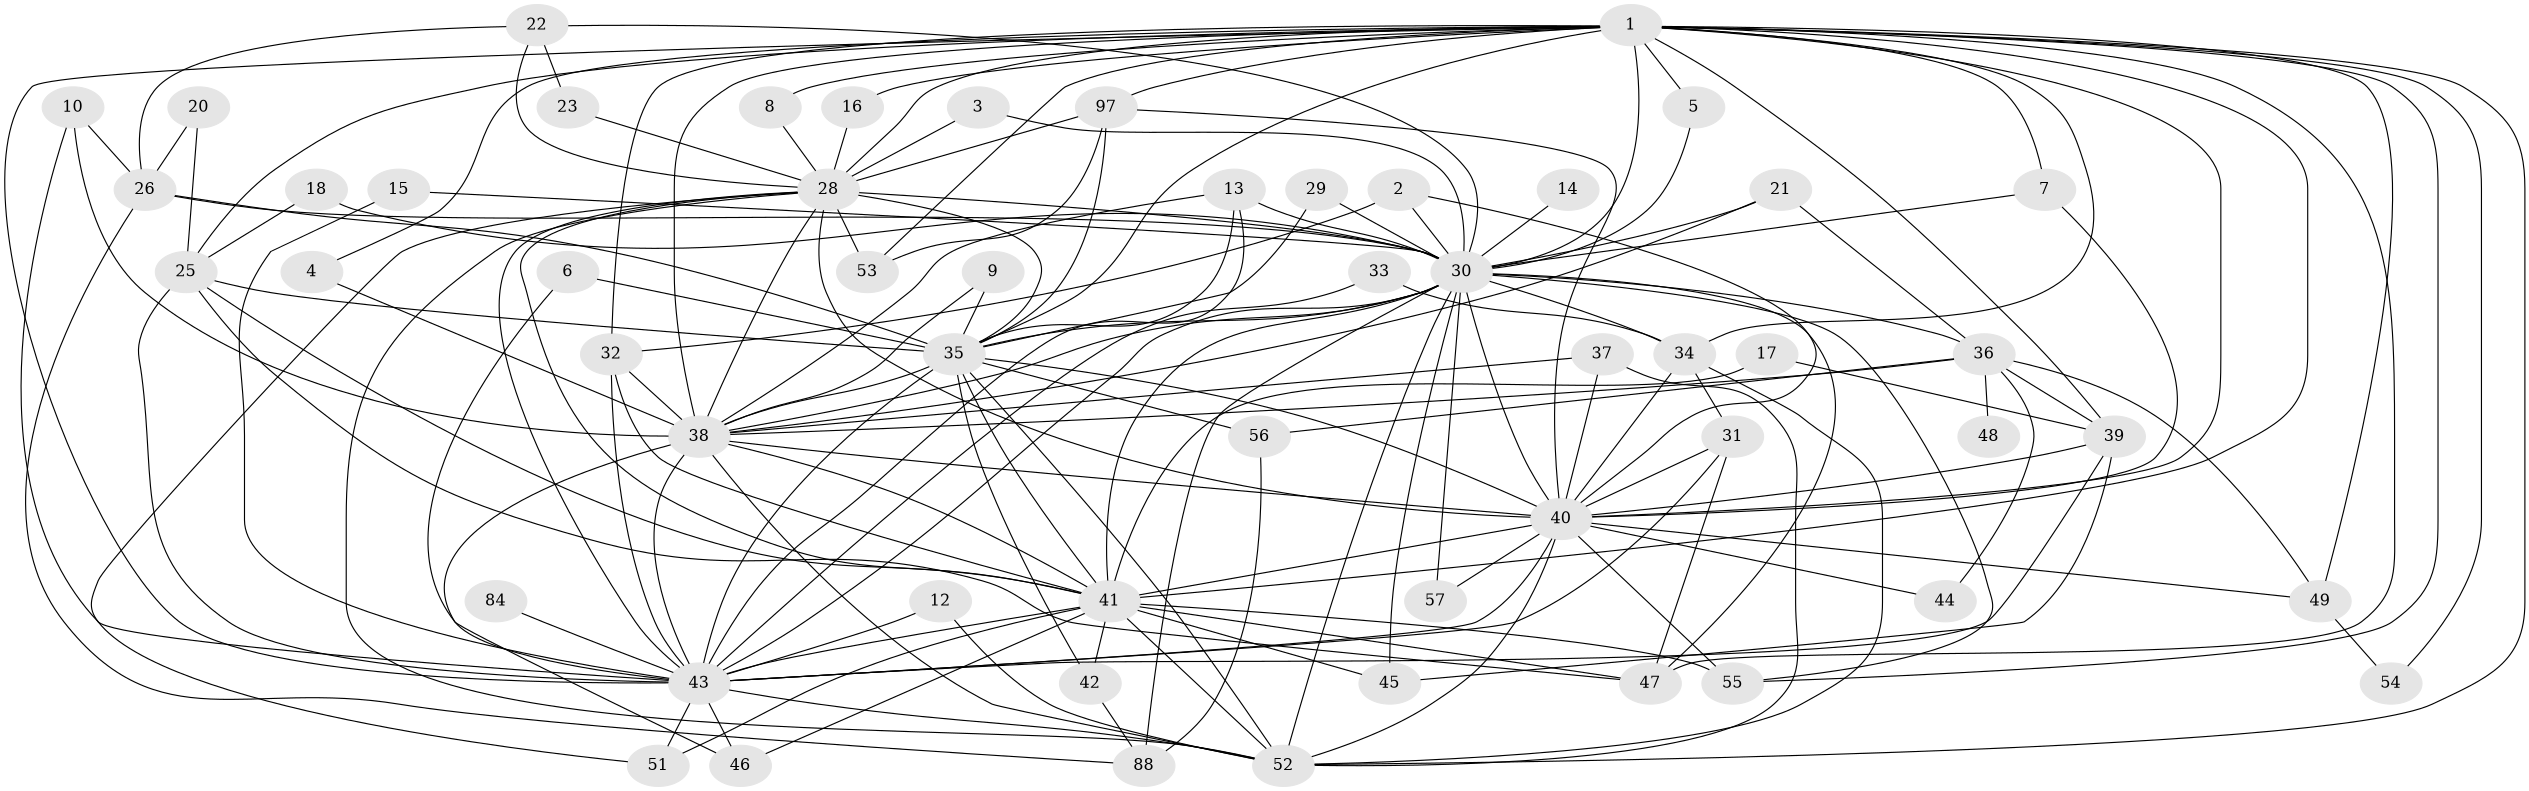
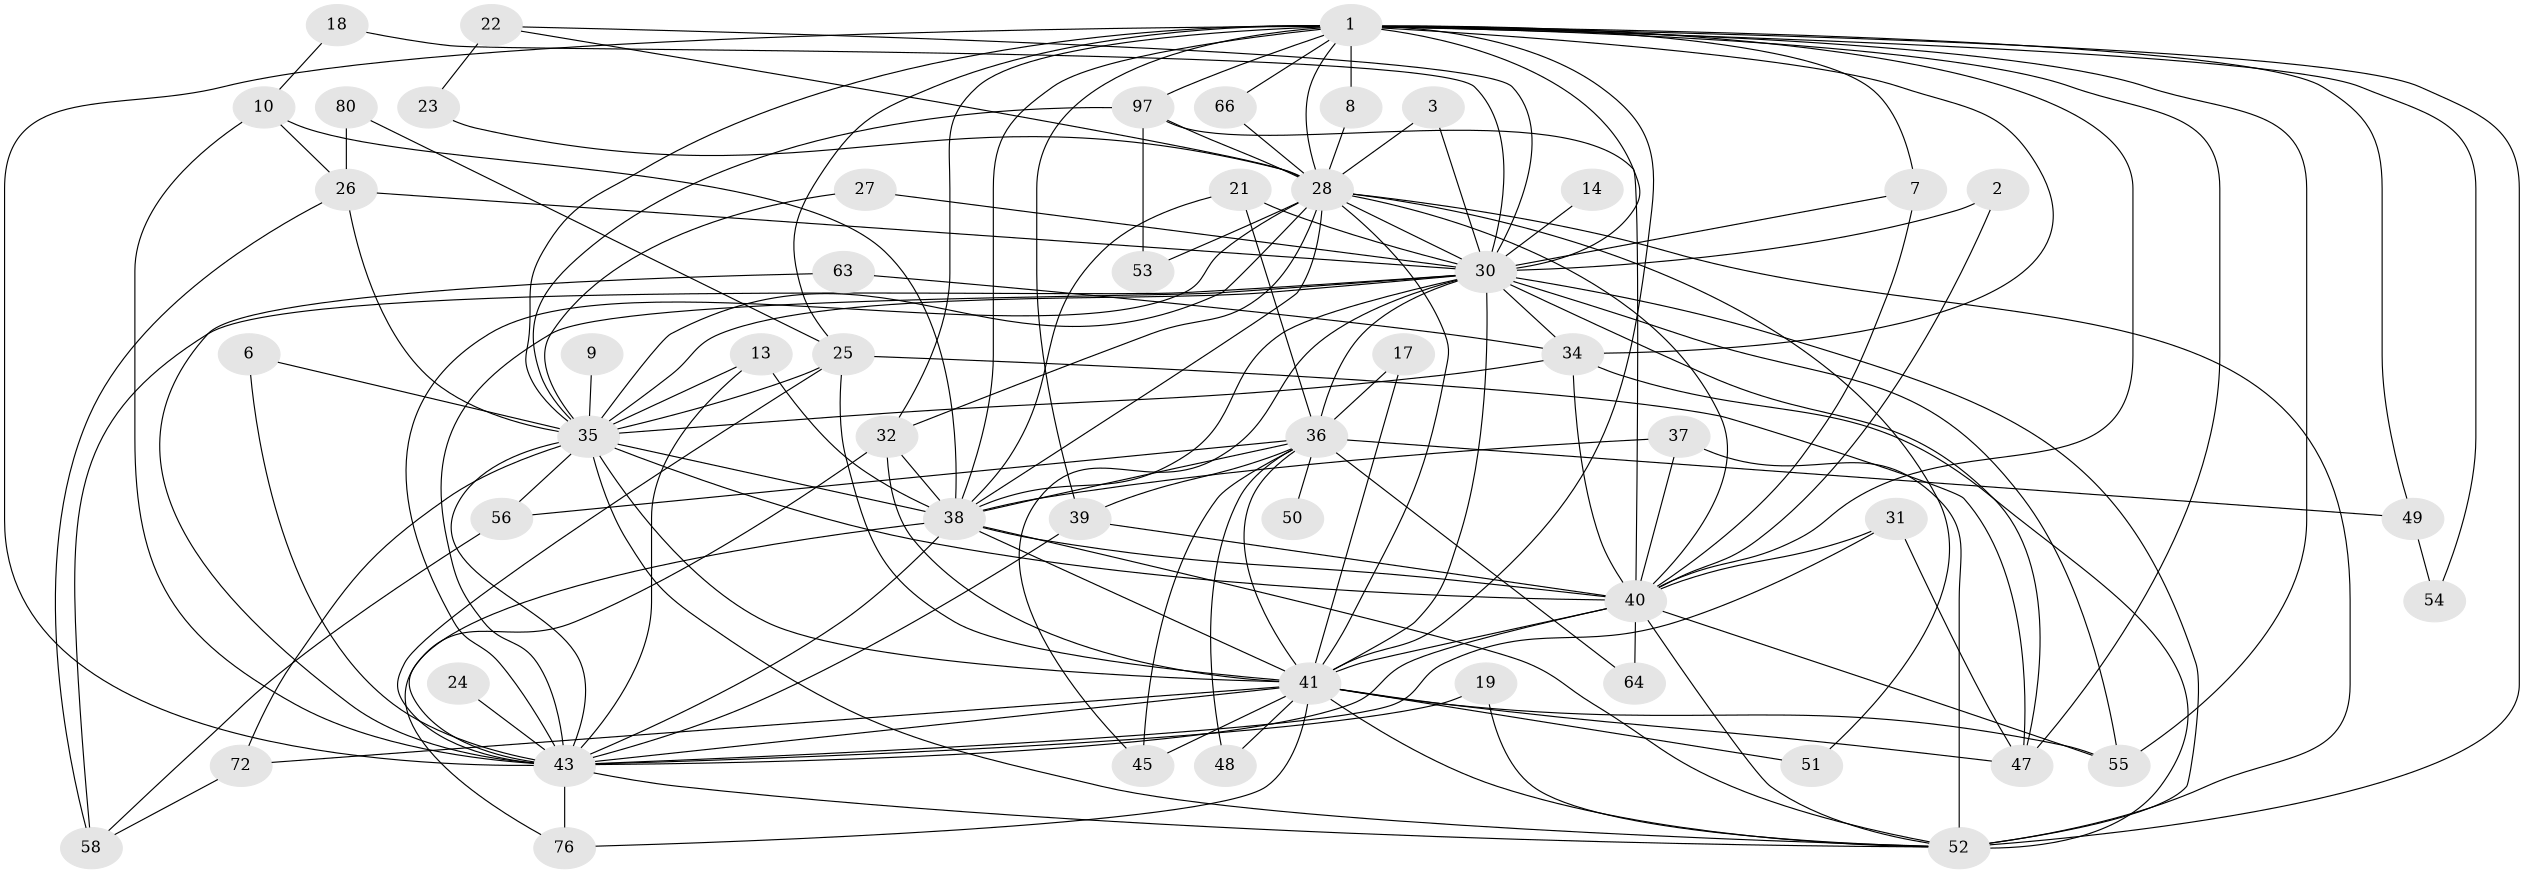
edge "22" -- "26": removed
edge "1" -- "53": removed
node "20": label "20" -> "80"
node "16": label "16" -> "66"
node "5": removed
node "15": removed
node "29": label "29" -> "27"
edge "13" -- "30": removed
edge "18" -- "25": now "18" -- "10"
node "4": removed
node "33": label "33" -> "63"
edge "2" -- "32": now "28" -- "32"
edge "9" -- "38": removed
edge "34" -- "31": now "34" -- "35"
edge "17" -- "39": now "17" -- "36"
edge "30" -- "40": removed
node "50": added
edge "36" -- "41": added
edge "40" -- "49": removed
node "84": label "84" -> "24"
node "12": label "12" -> "19"
node "57": removed
node "44": label "44" -> "64"
edge "39" -- "45": now "36" -- "45"
node "42": label "42" -> "72"
edge "41" -- "48": added
edge "43" -- "51": removed
node "46": label "46" -> "76"
node "88": label "88" -> "58"
